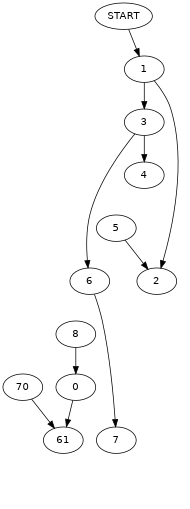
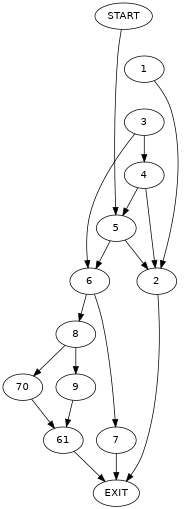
edge "START" -> "1": now "START" -> "5"
edge "1" -> "3": removed
edge "4" -> "5": added
edge "4" -> "2": added
edge "5" -> "6": added
edge "6" -> "8": added
edge "8" -> "70": added
node "0": label "0" -> "9"
node "EXIT": added
